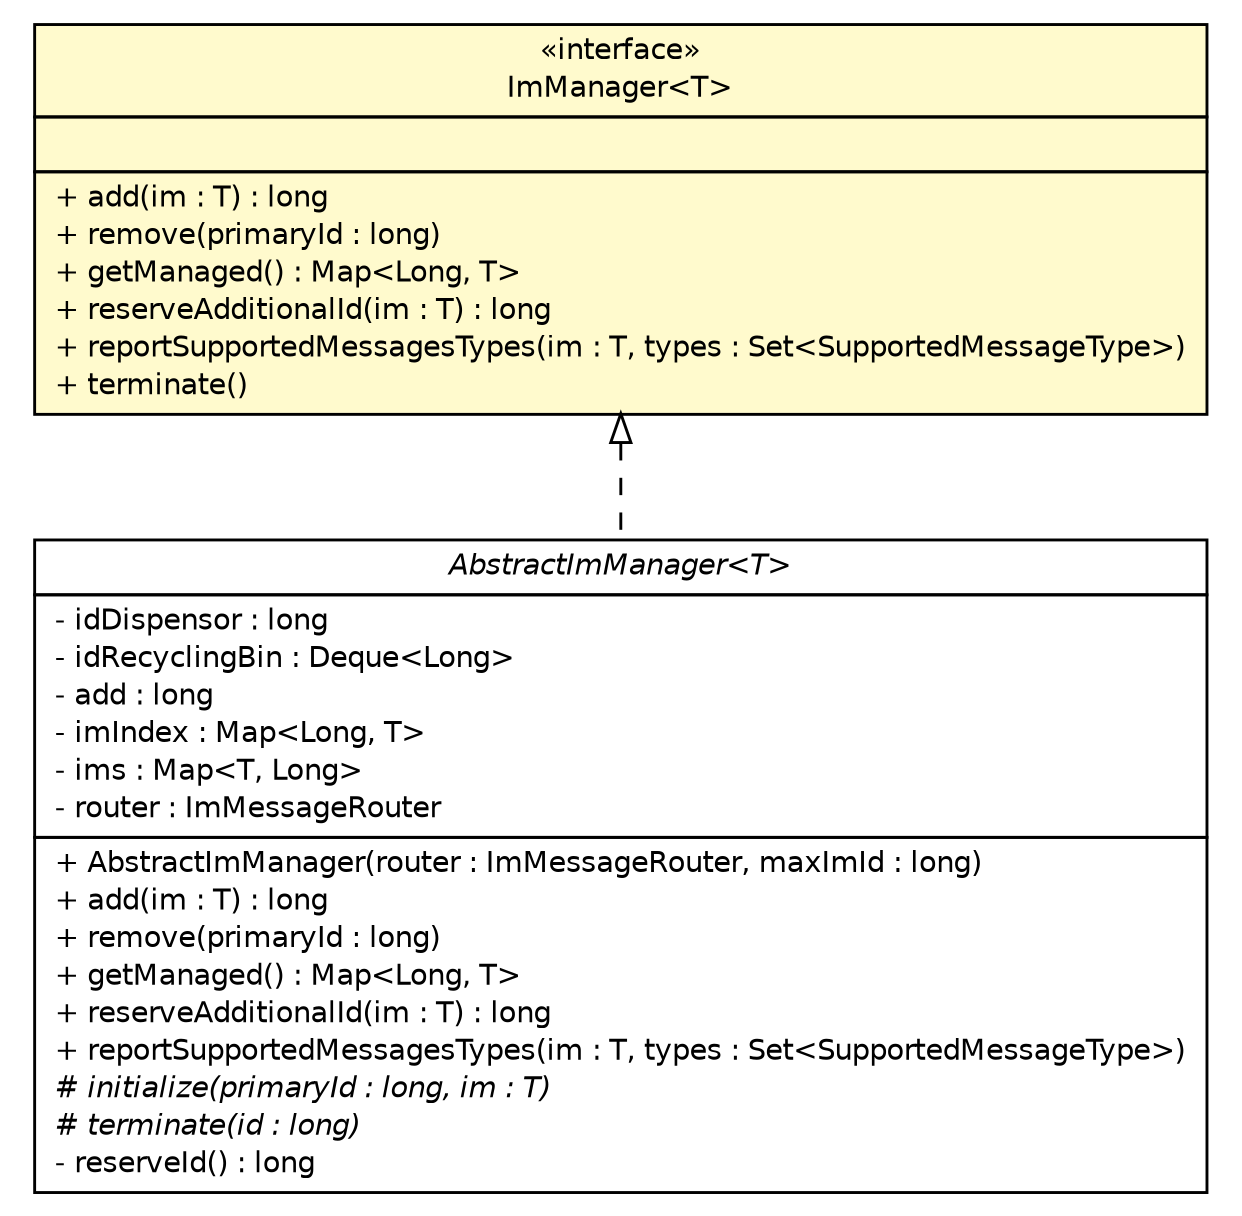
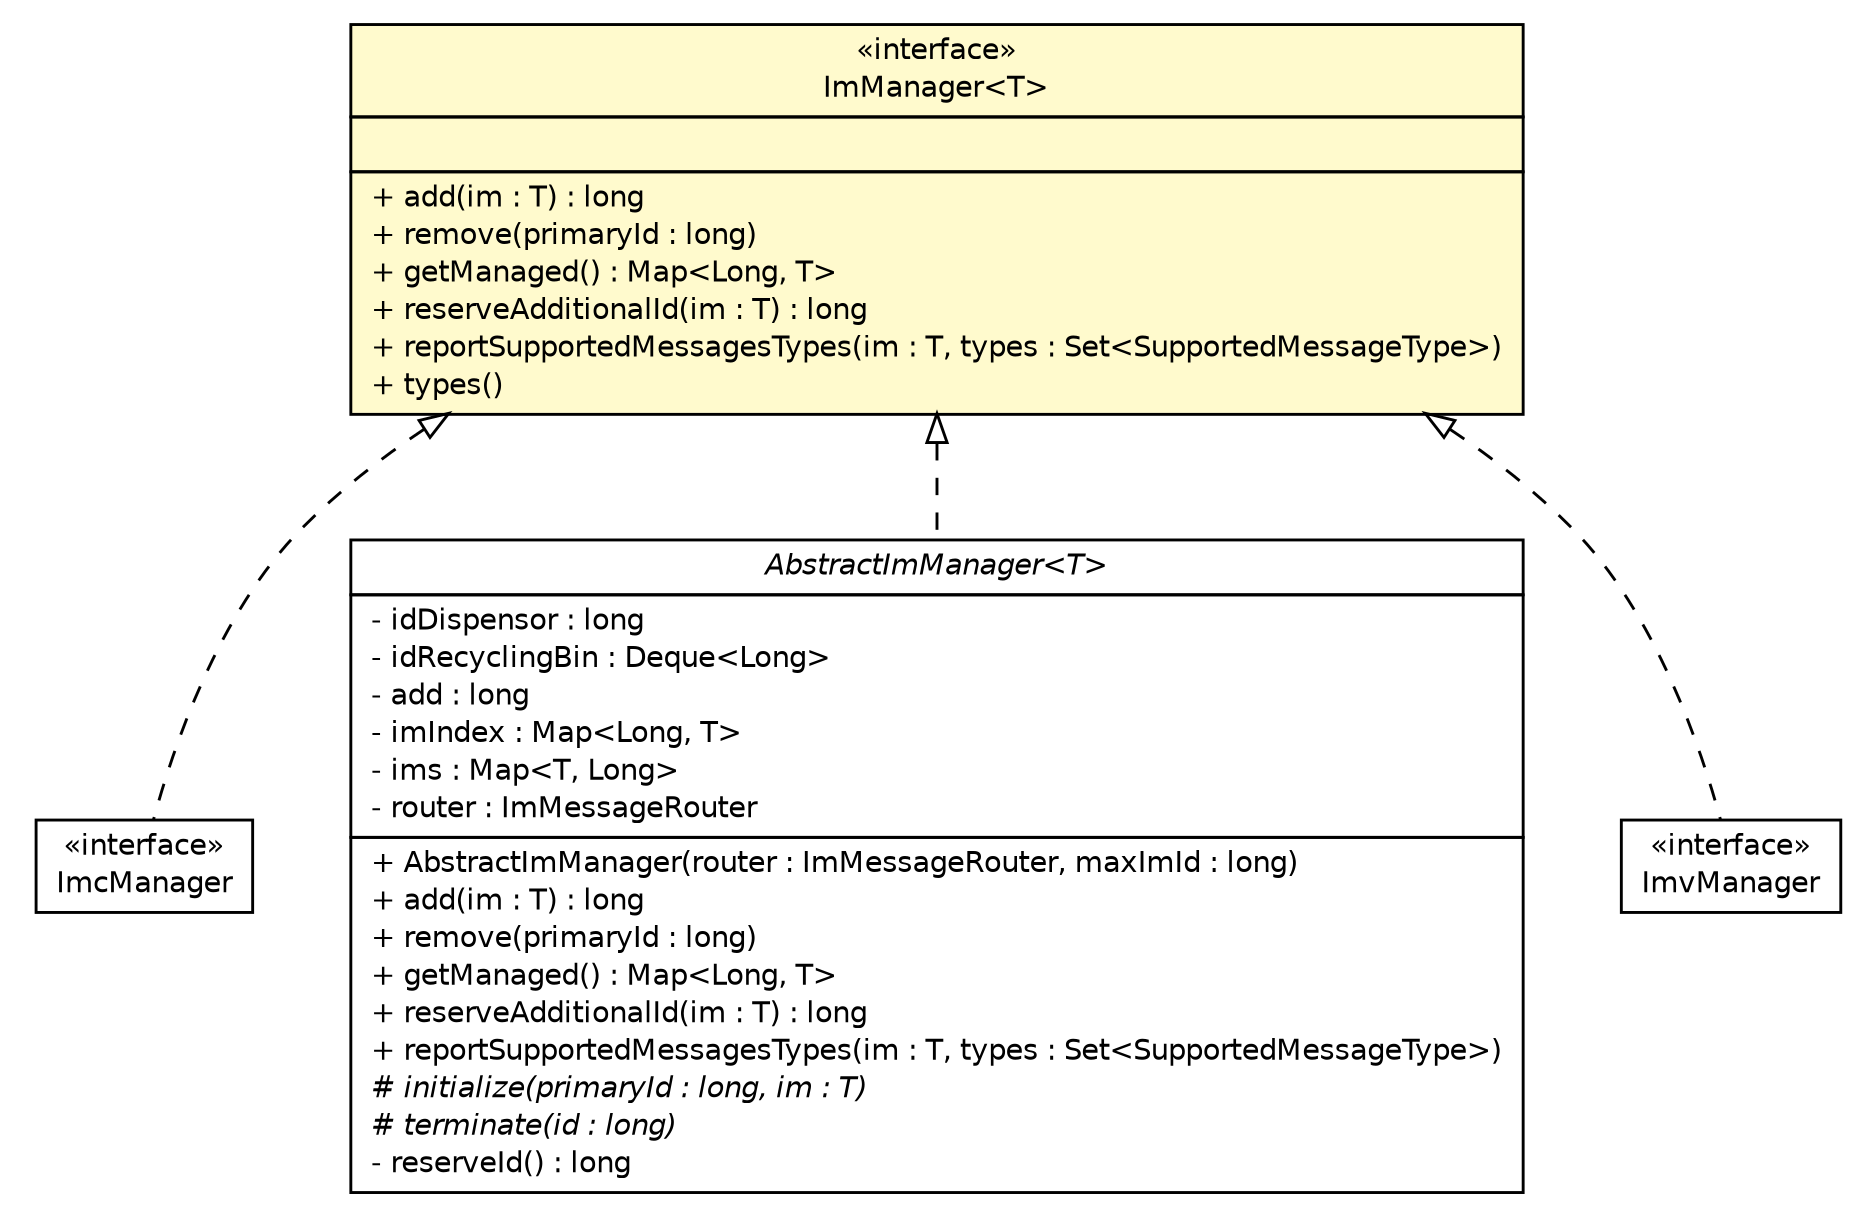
node "ImManager<T>": text "+ terminate()" -> "+ types()"
node "ImcManager": added
node "ImvManager": added
